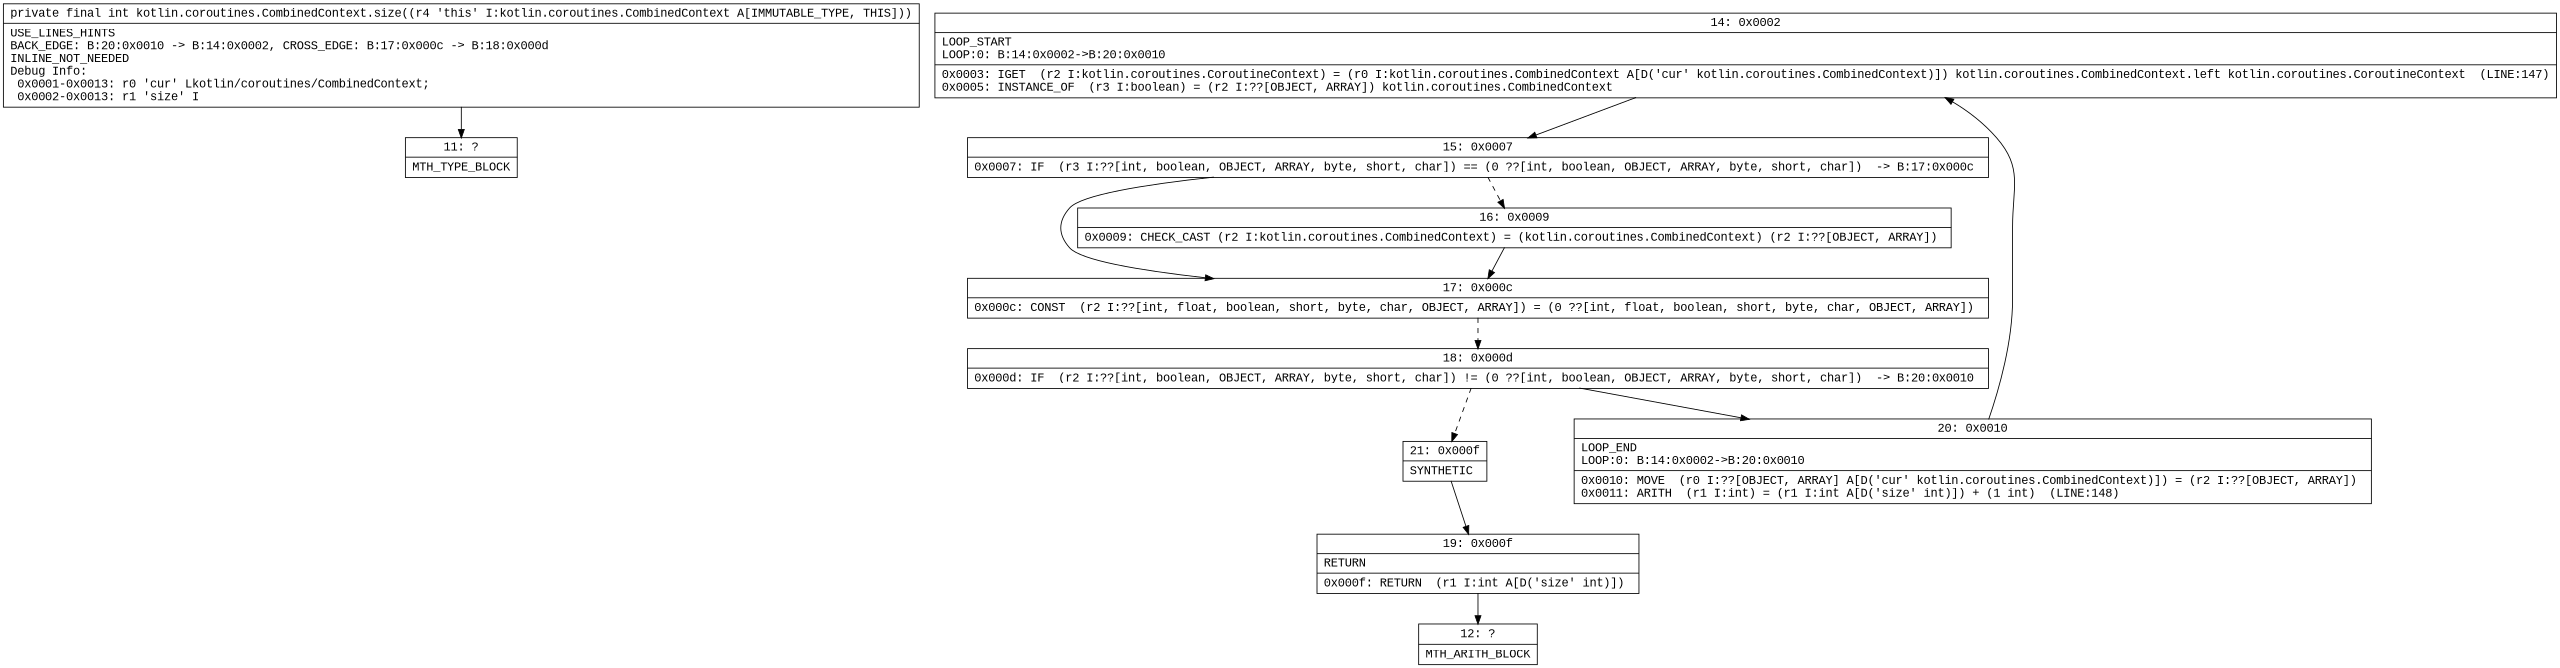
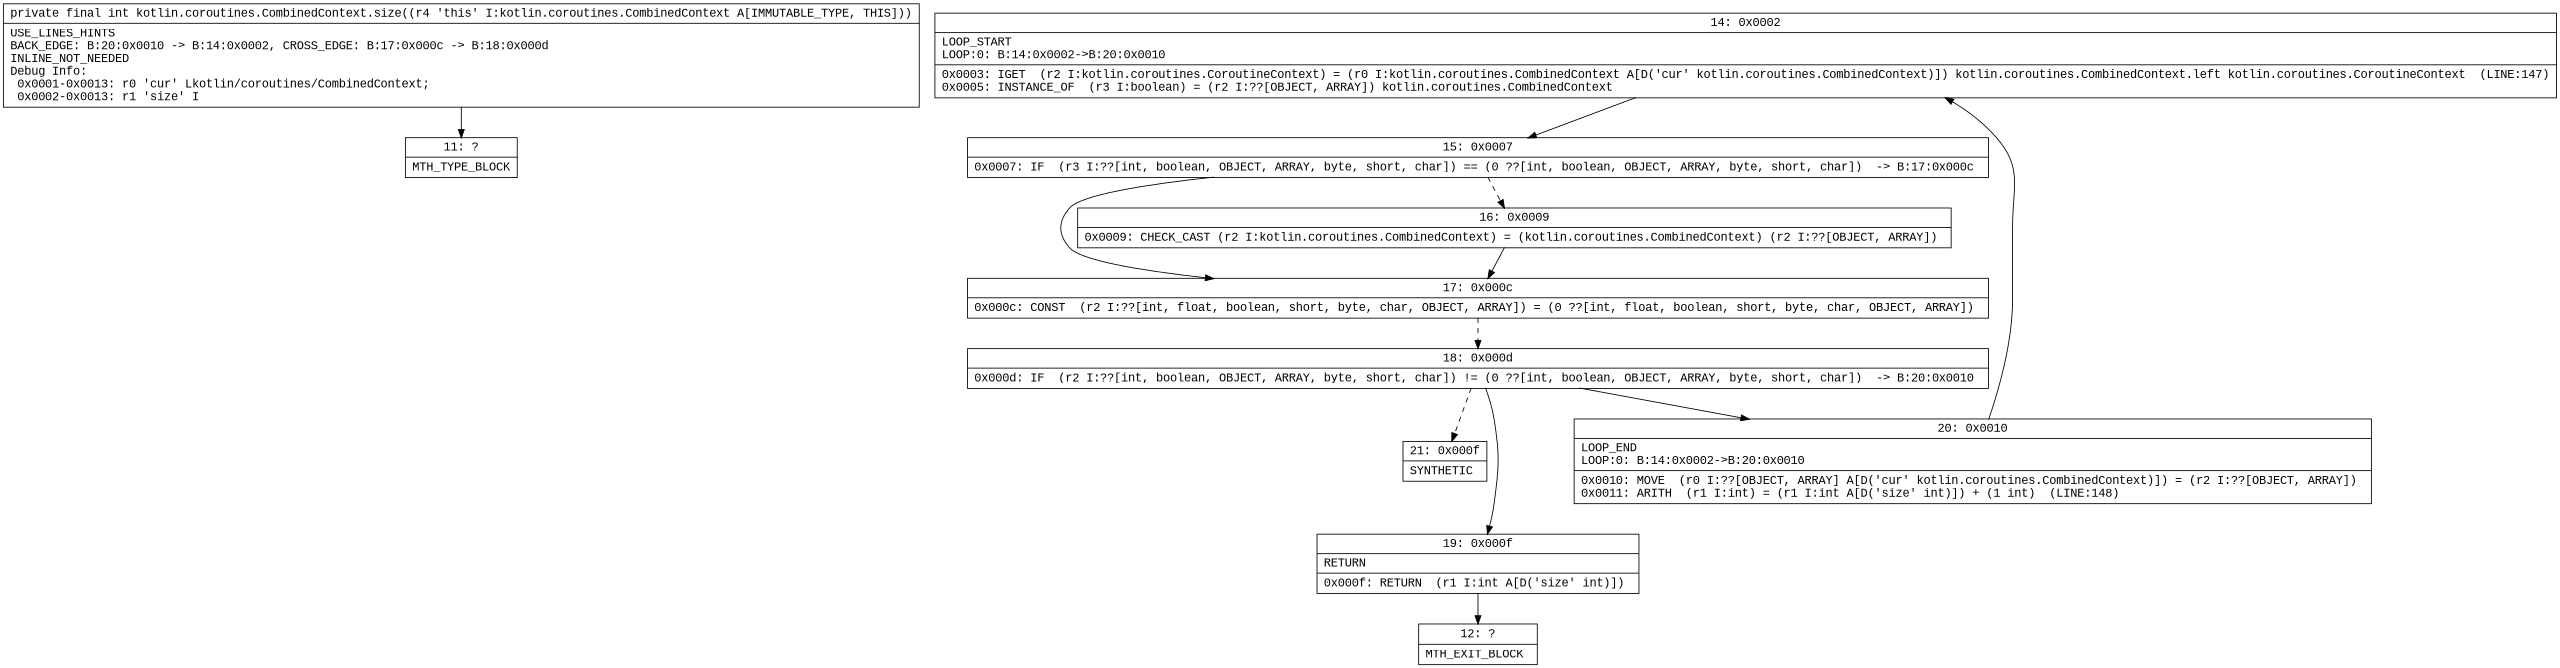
edge "21: 0x000f" -> "19: 0x000f": now "18: 0x000d" -> "19: 0x000f"
node "12: ?": text "MTH_ARITH_BLOCK" -> "MTH_EXIT_BLOCK"
